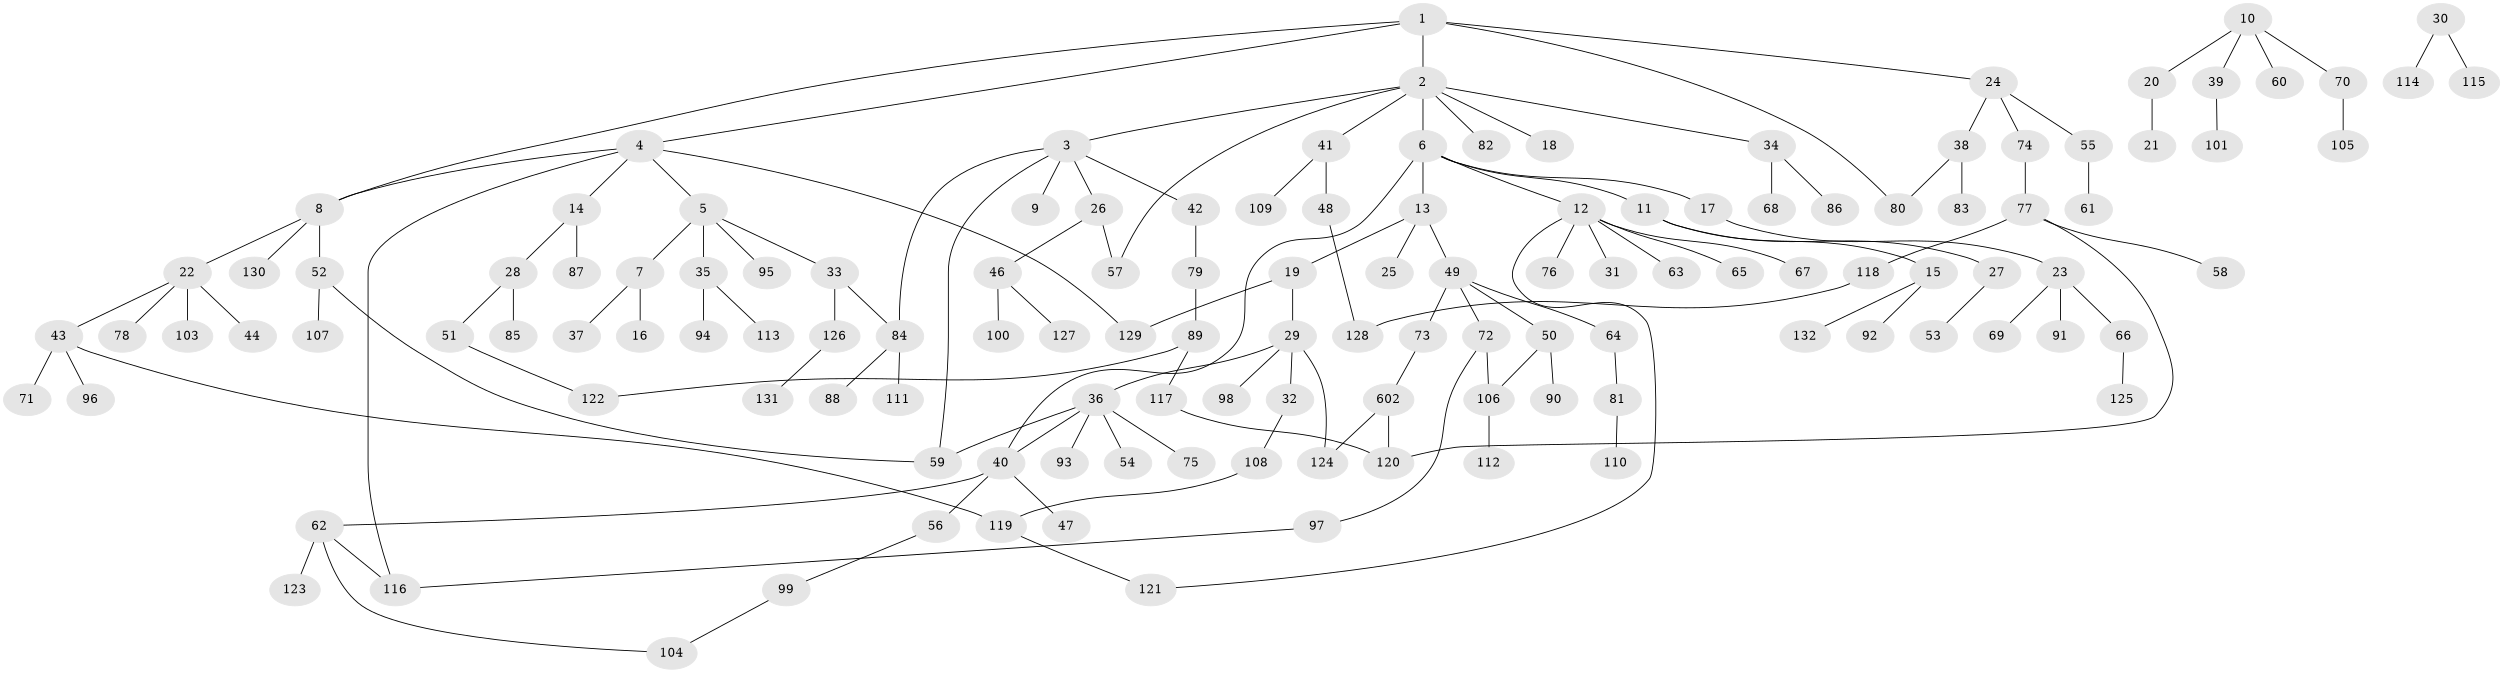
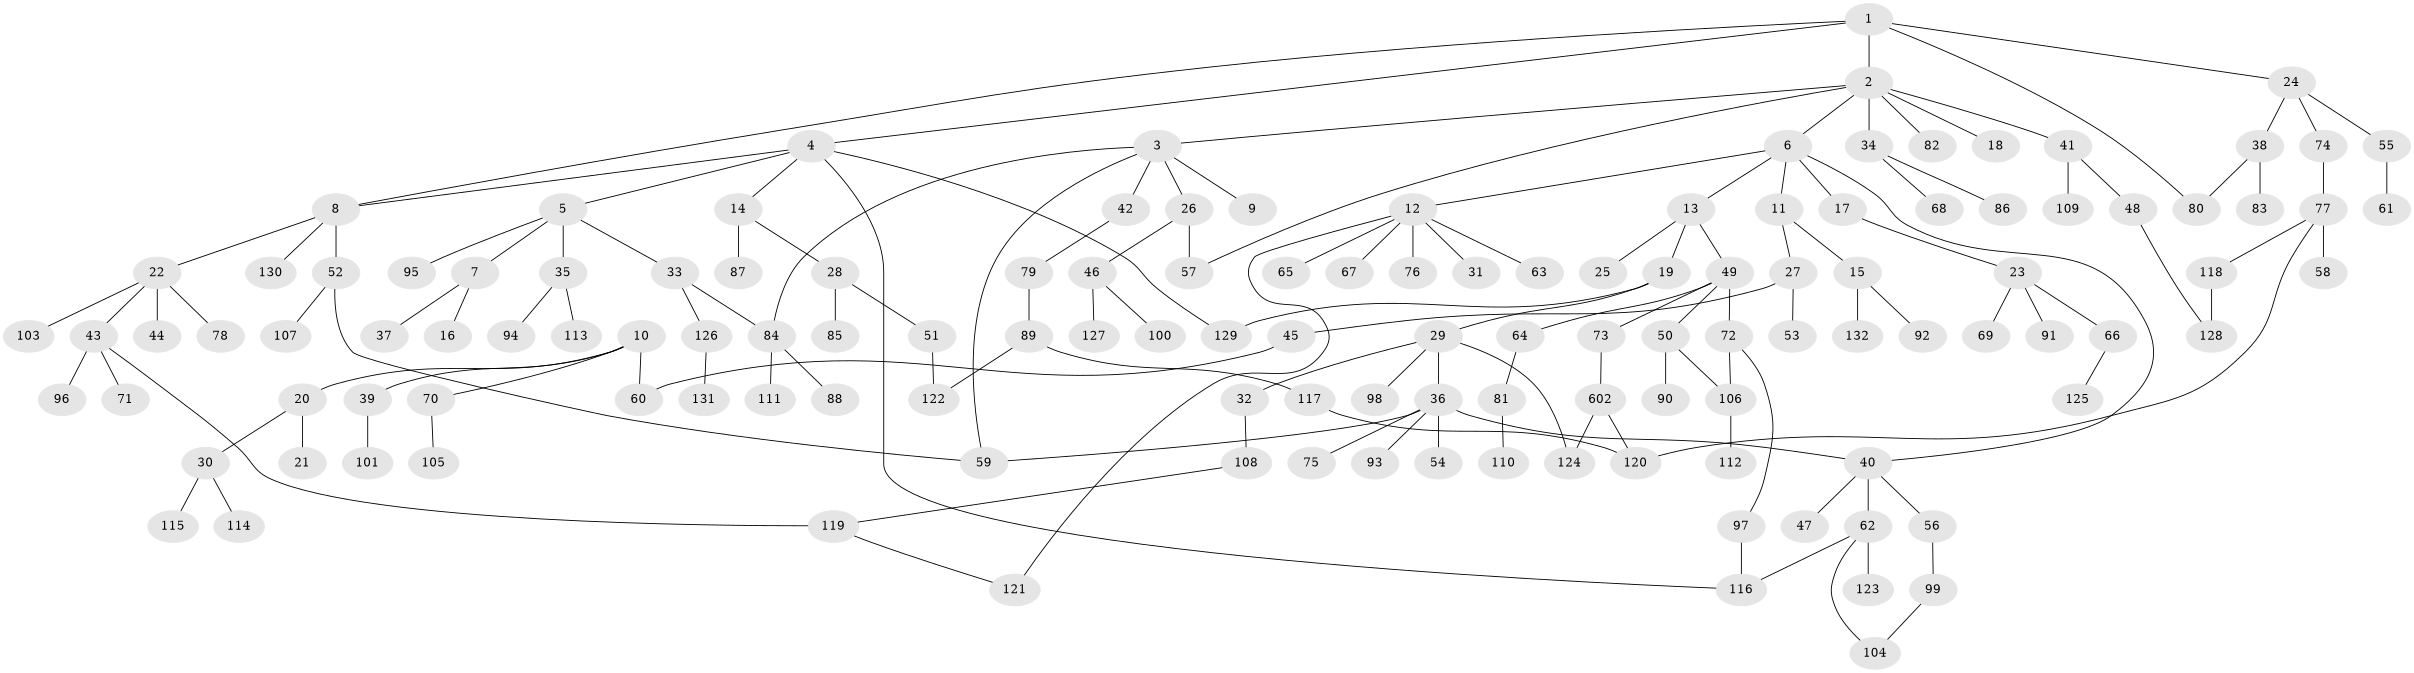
node "45": added
edge "20" -- "30": added
